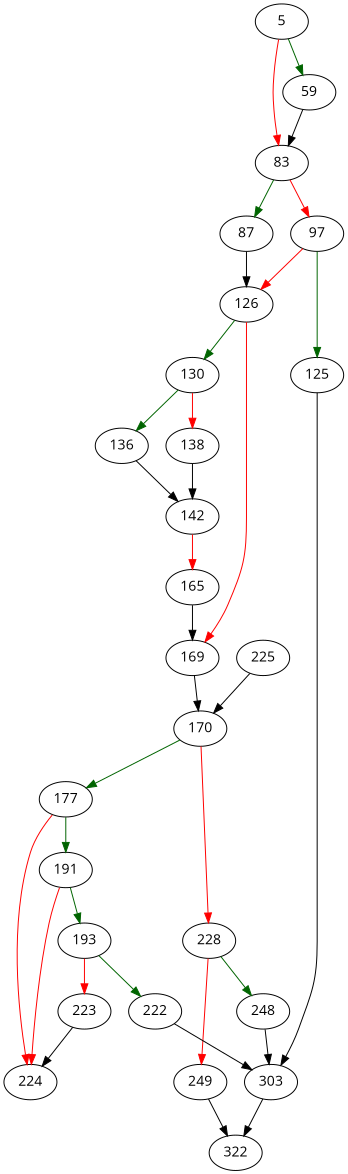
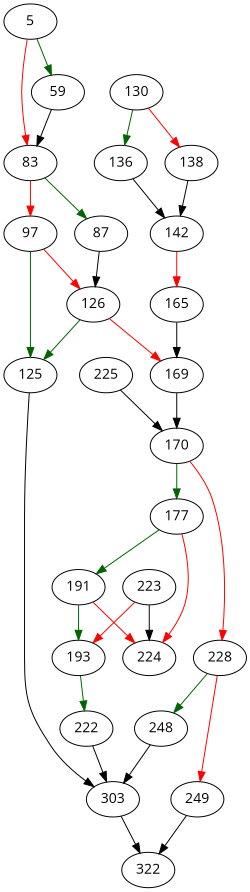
edge "126" -> "130": now "126" -> "125"
edge "193" -> "223": reversed
